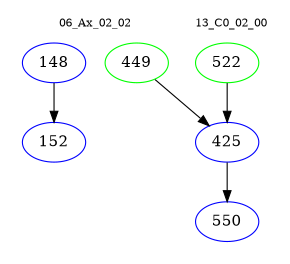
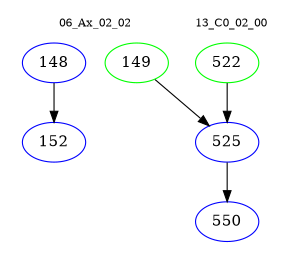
node "449": label "449" -> "149"
node "425": label "425" -> "525"
